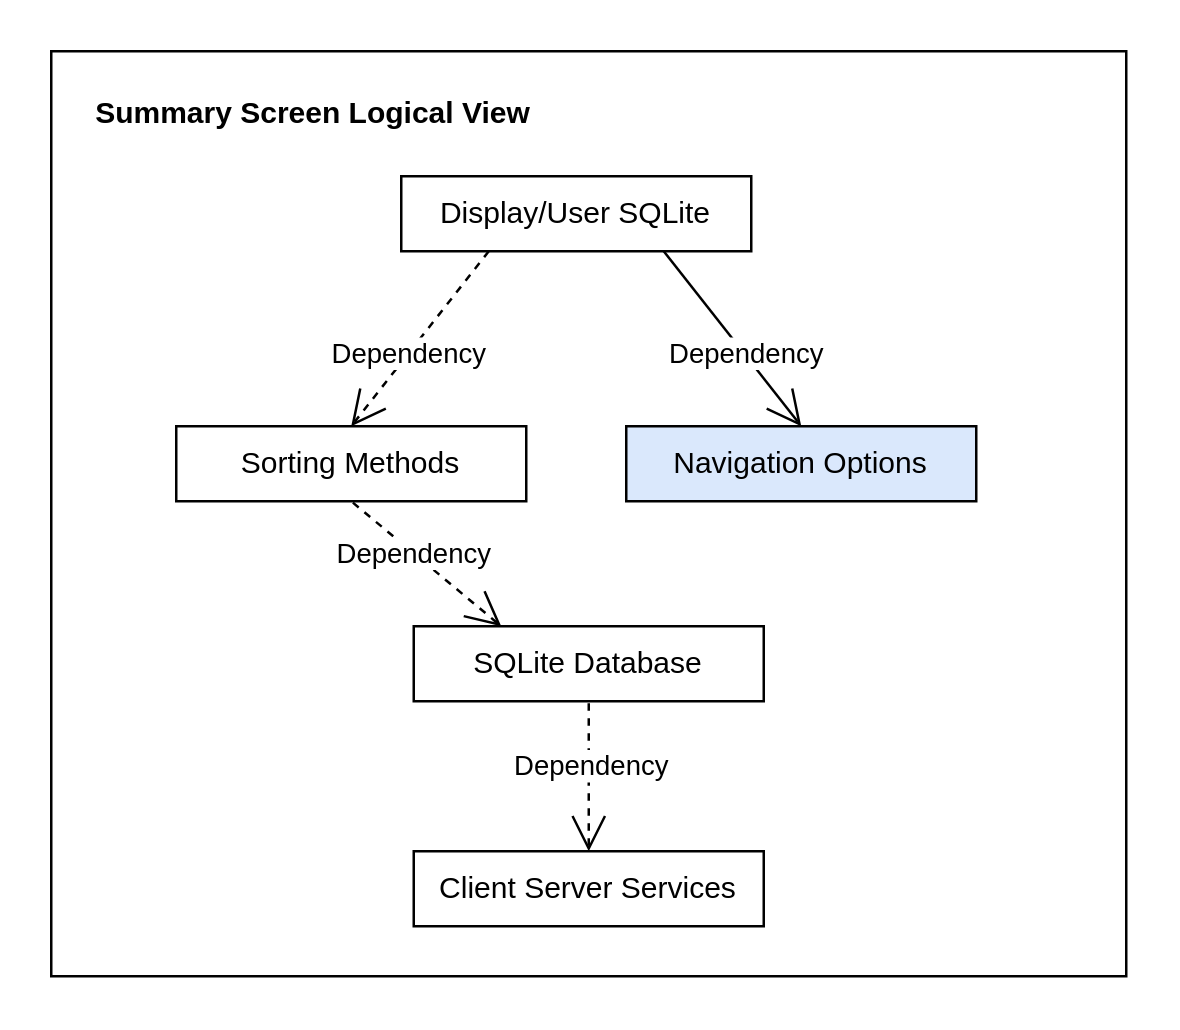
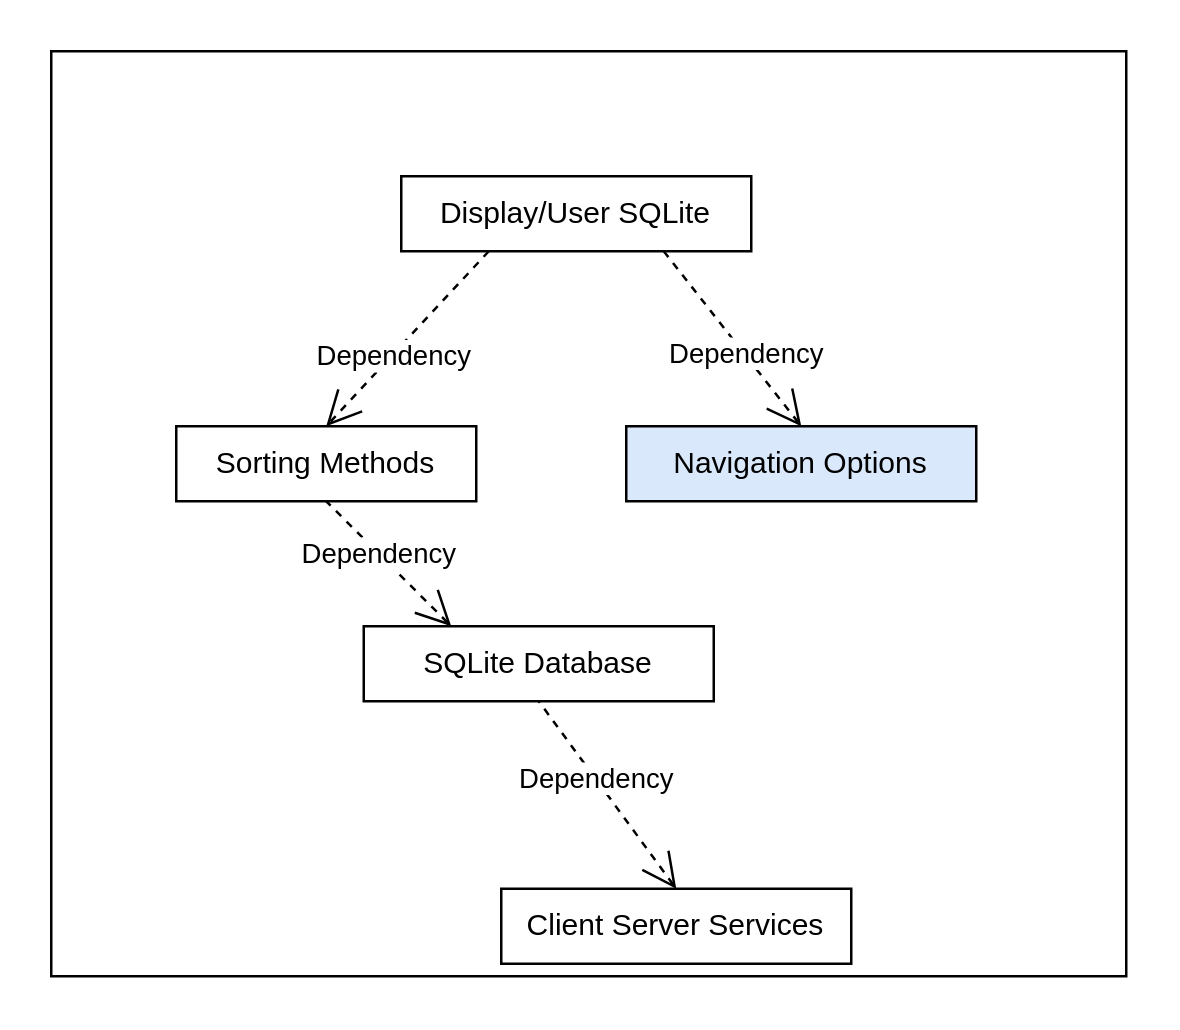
node "Summary Screen Logical View": removed
edge "Display/User SQLite" -> "Navigation Options": style solid -> dashed
node "Sorting Methods": size 350x75 -> 300x75
node "SQLite Database": moved (589, 664) -> (539, 664)
node "Client Server Services": moved (589, 889) -> (676, 926)
